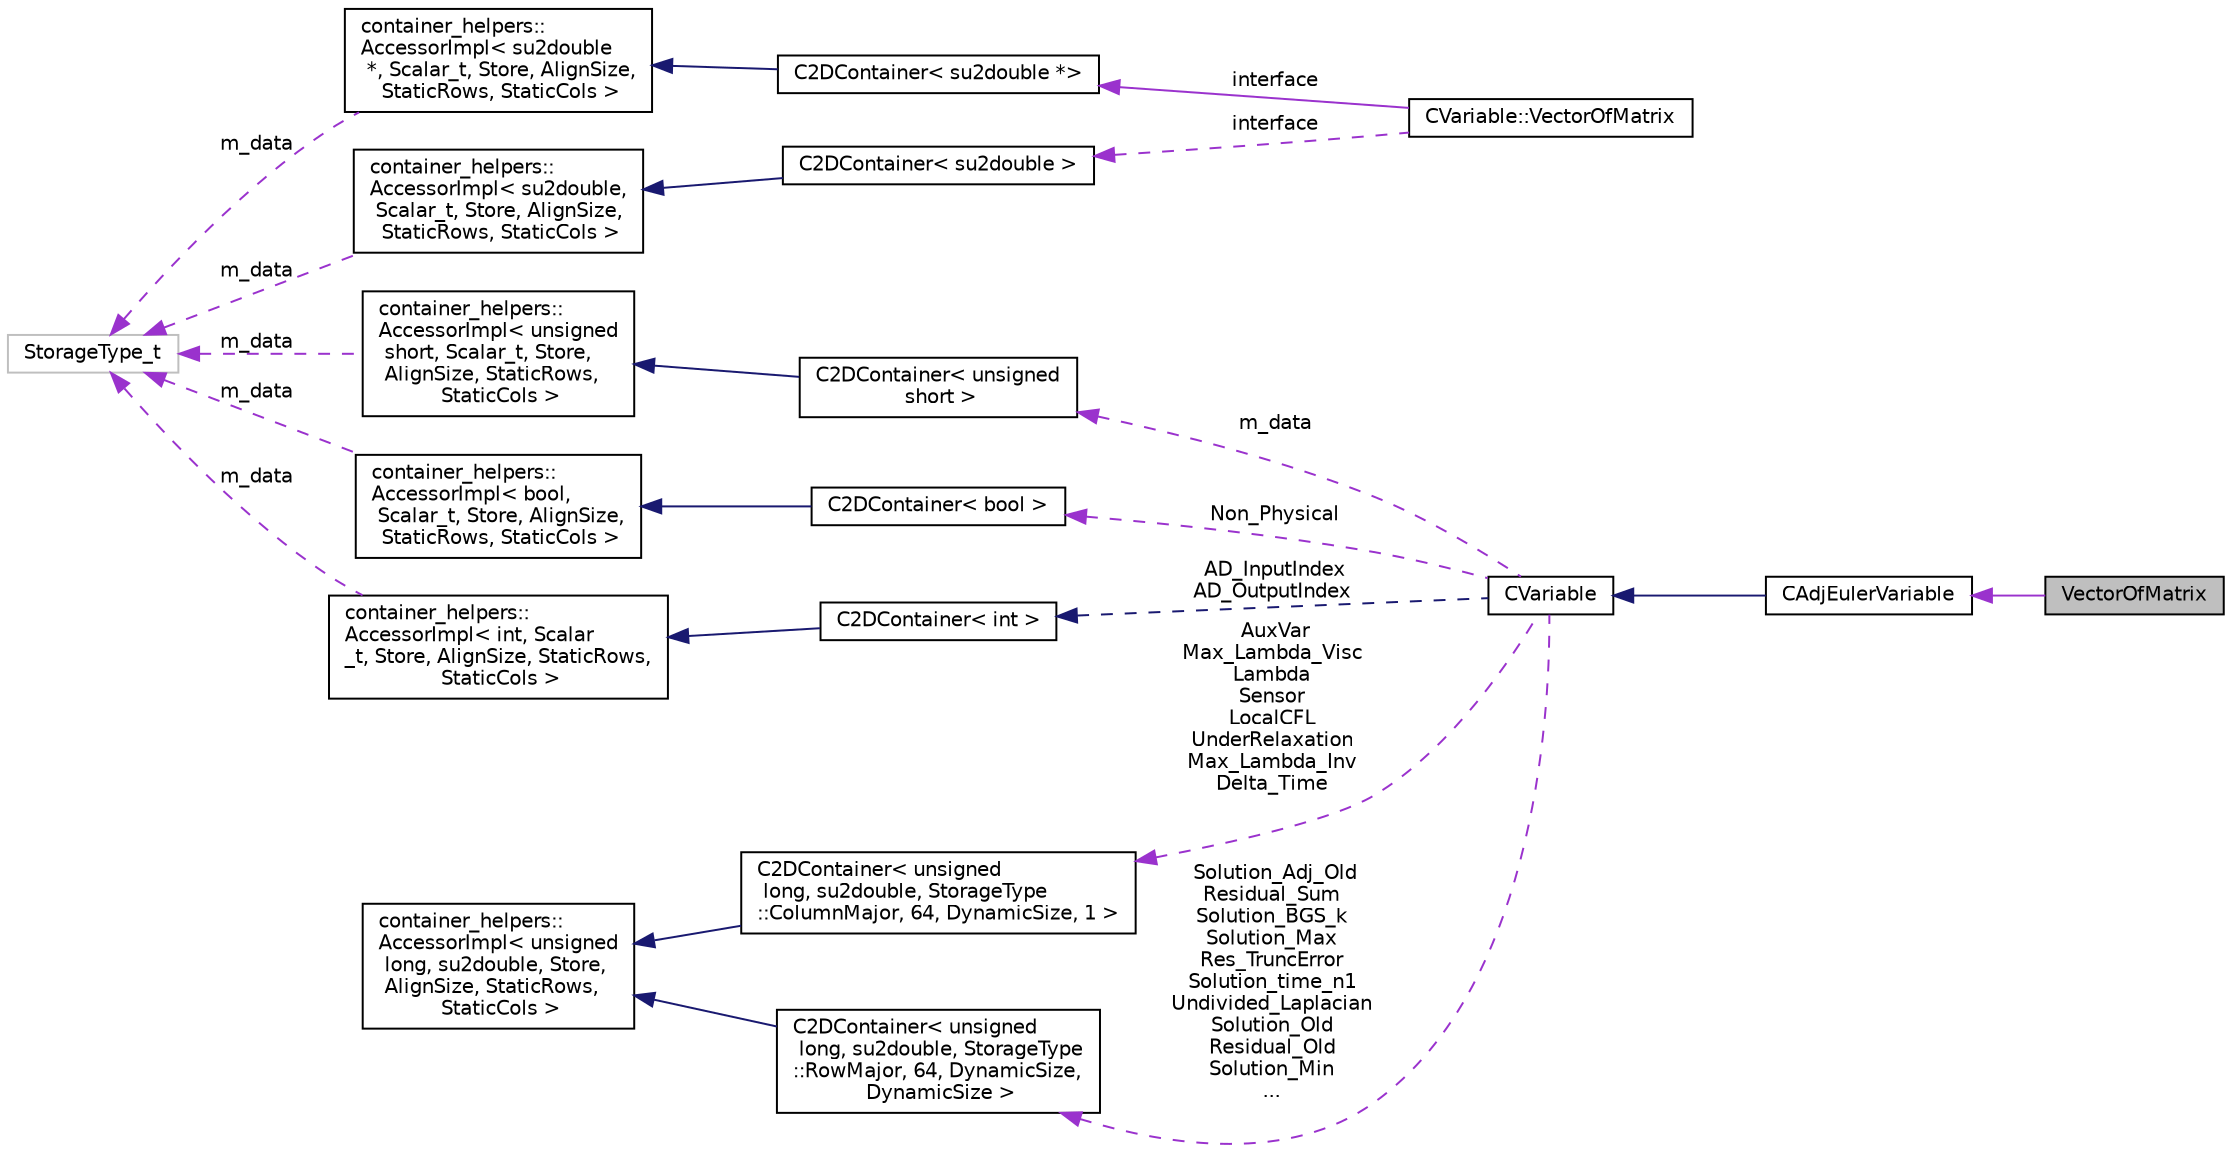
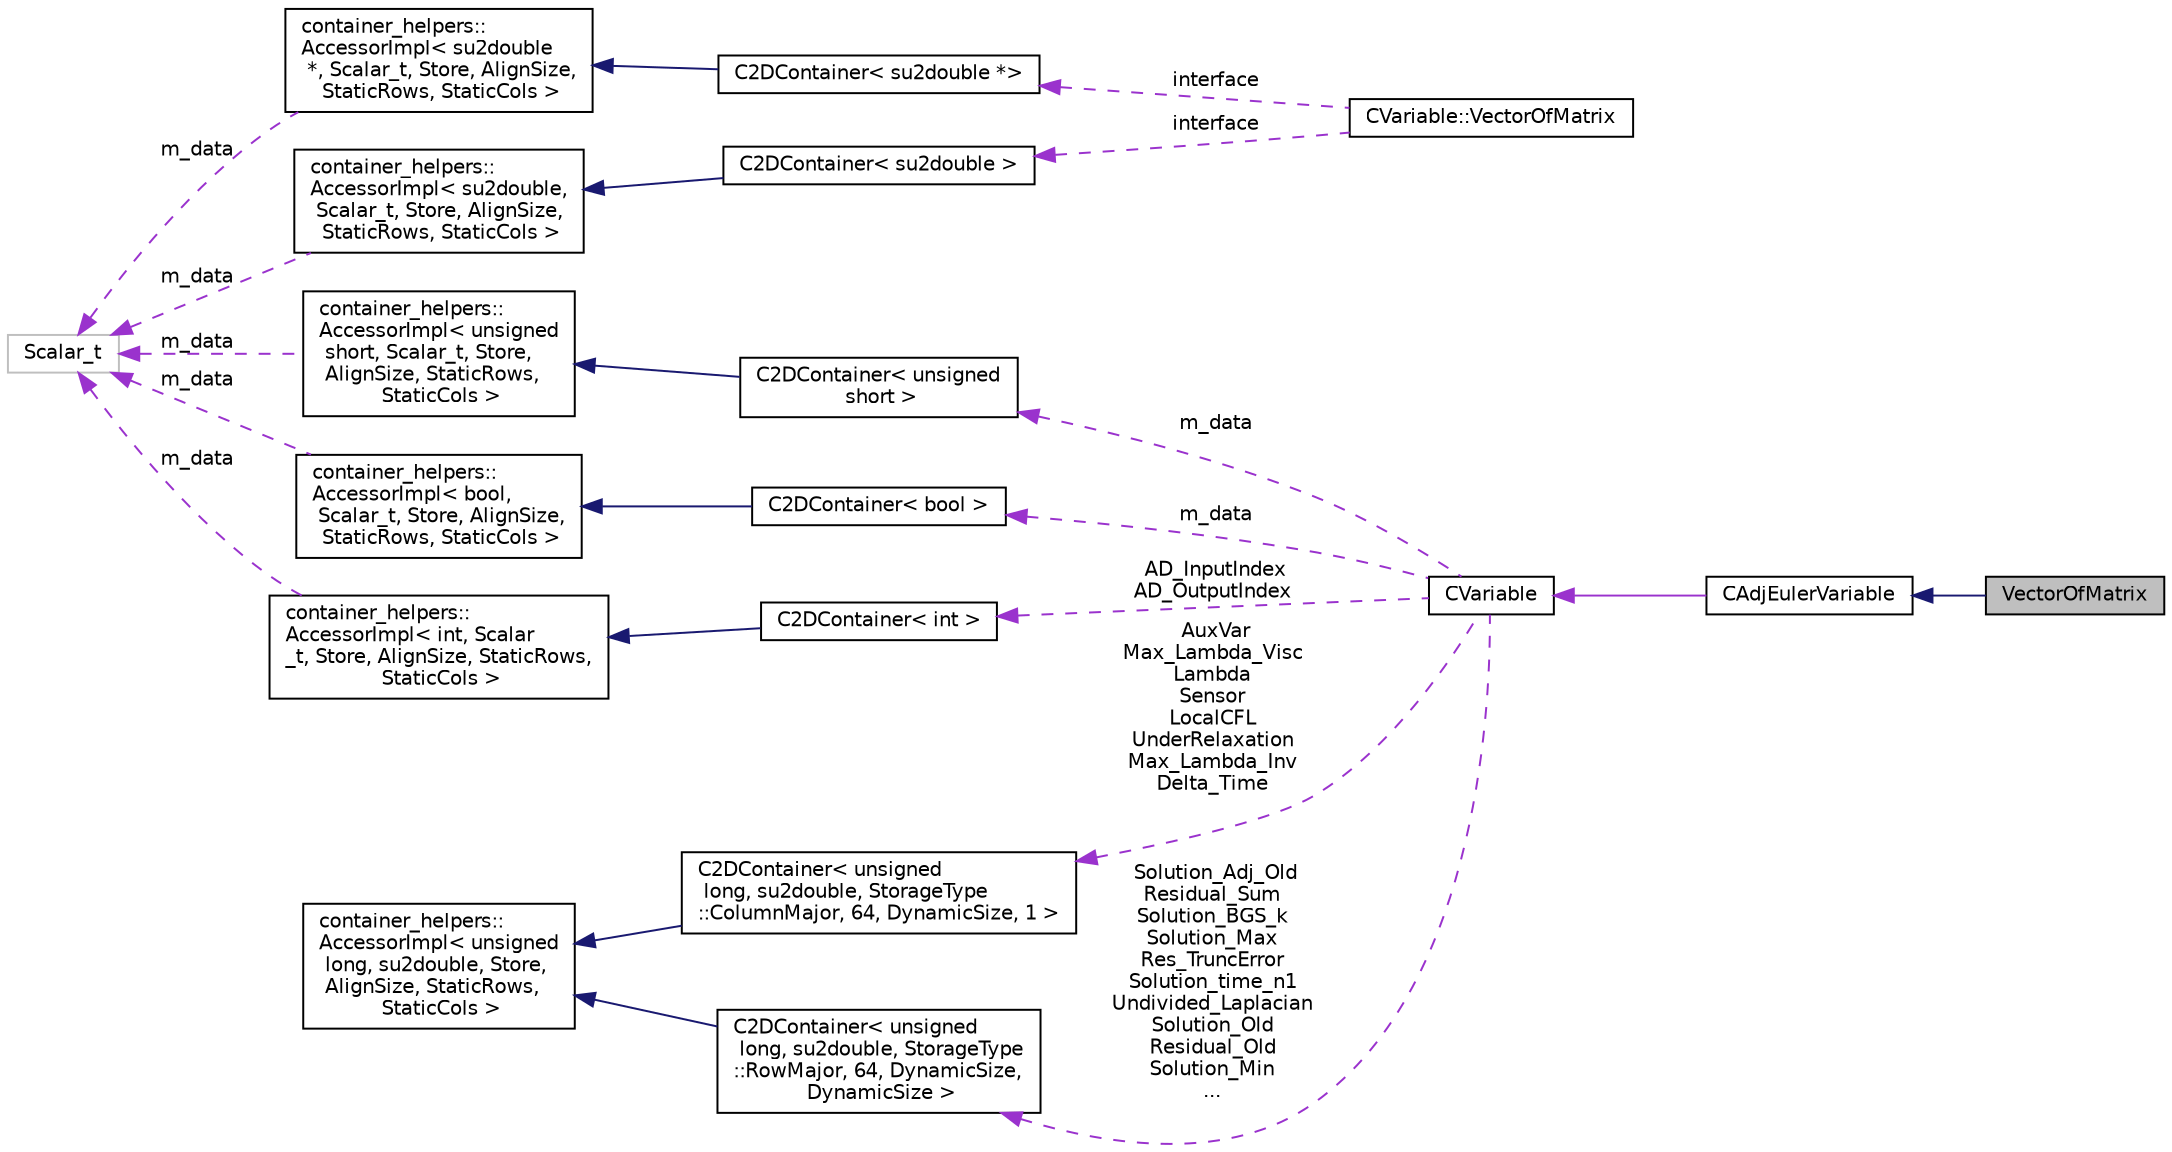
edge "CVariable::VectorOfMatrix" -> "C2DContainer< su2double *>": style solid -> dashed
node "StorageType_t": label "StorageType_t" -> "Scalar_t"
edge "CVariable" -> "C2DContainer< bool >": label " Non_Physical" -> " m_data"
edge "CAdjEulerVariable" -> "CVariable": color midnightblue -> darkorchid3
edge "VectorOfMatrix" -> "CAdjEulerVariable": color darkorchid3 -> midnightblue
edge "CVariable" -> "C2DContainer< int >": color midnightblue -> darkorchid3
